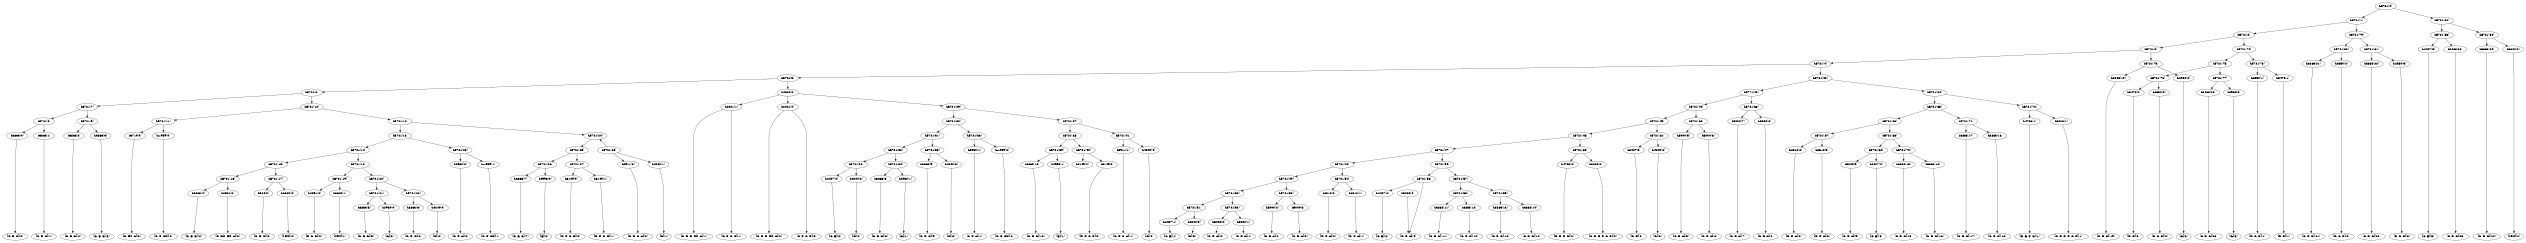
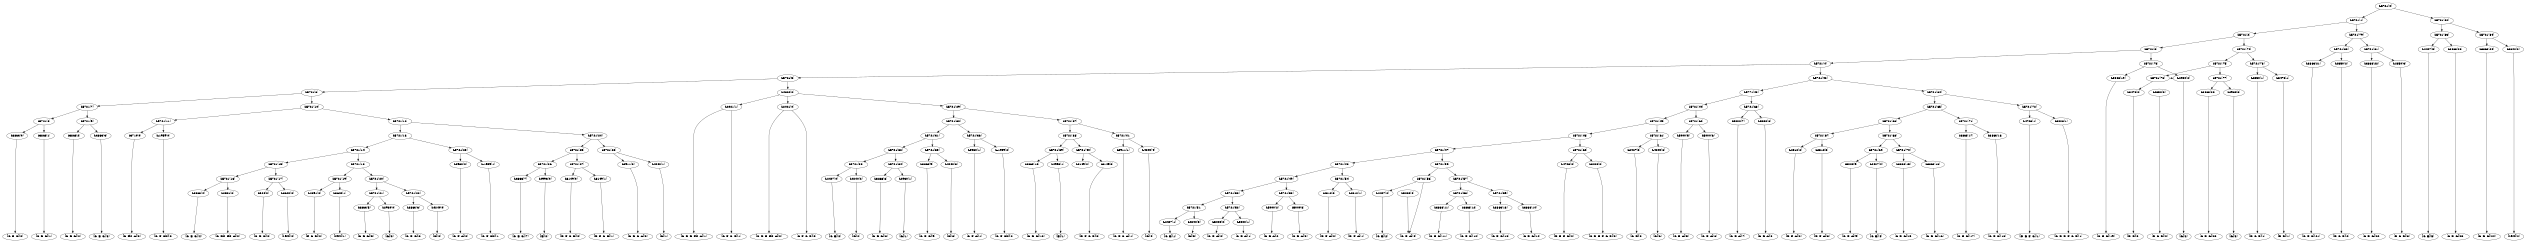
edge "L5721(76)" -> "L2350(0)": now "L5721(76)" -> "L2930(2)"
edge "L5721(28)" -> "L5721(24)": reversed
